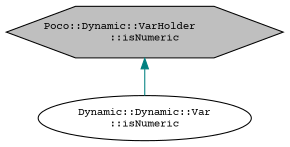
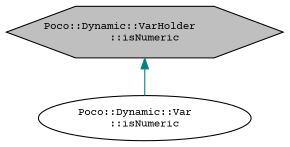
node "Dynamic::Dynamic::Var ::isNumeric": label "Dynamic::Dynamic::Var ::isNumeric" -> "Poco::Dynamic::Var ::isNumeric"
